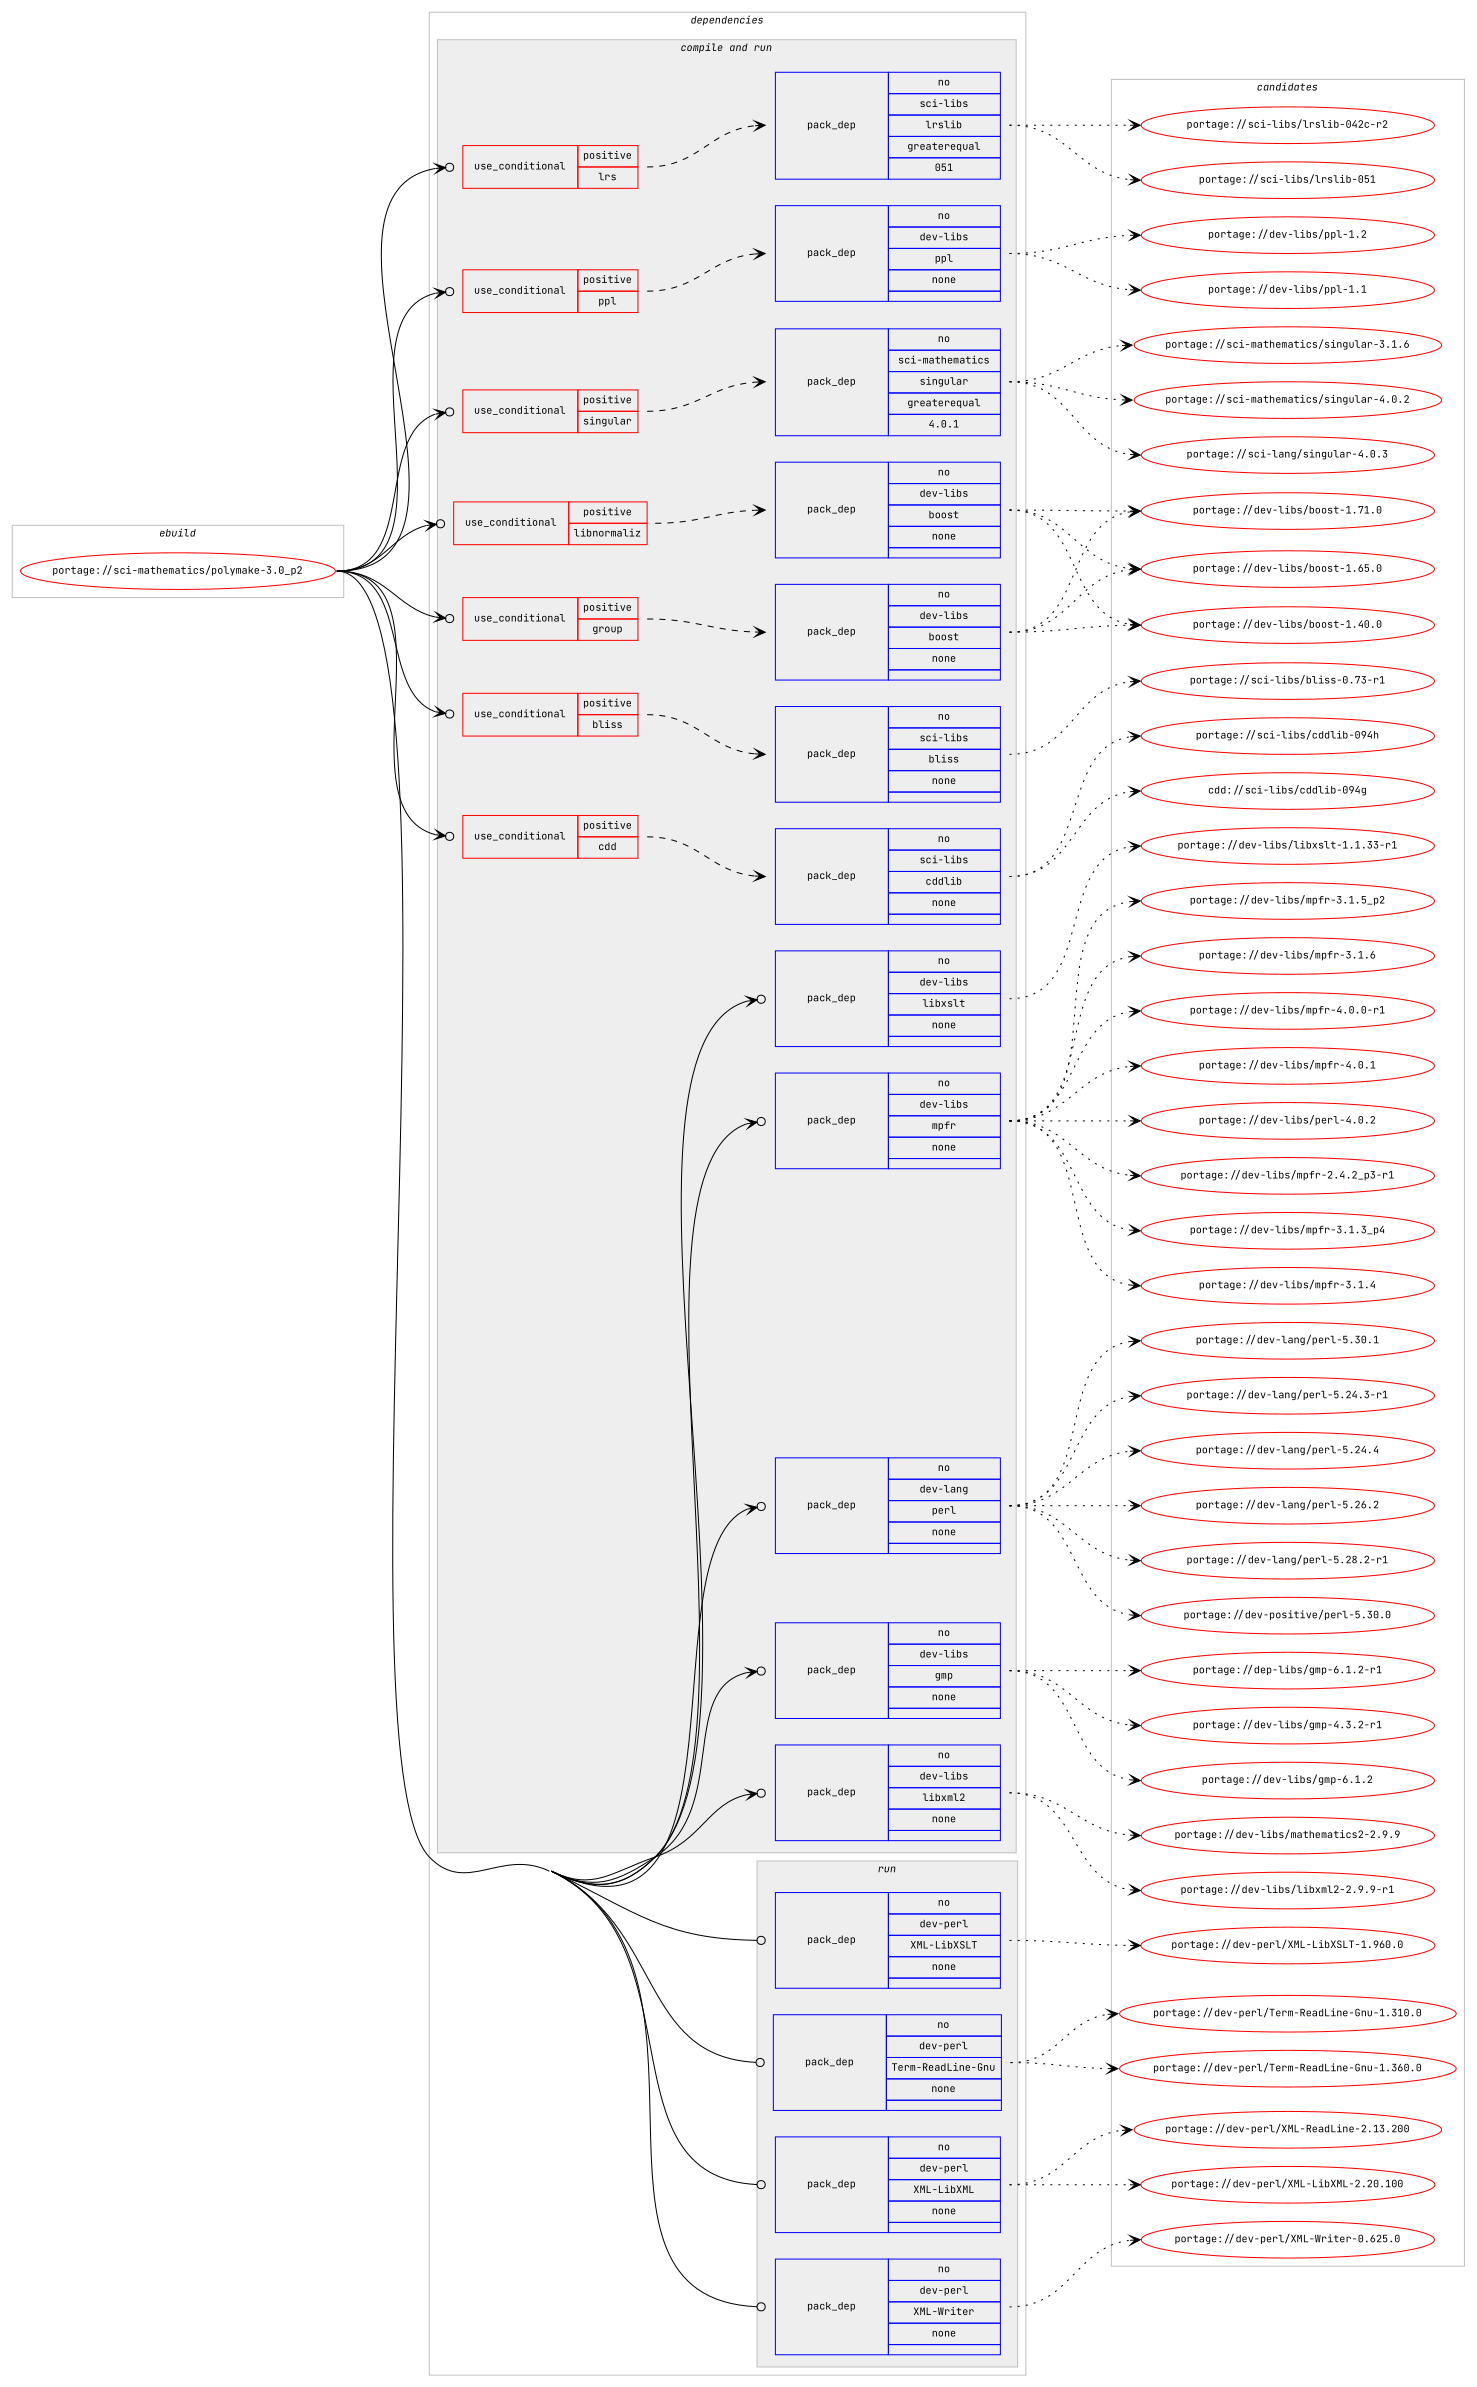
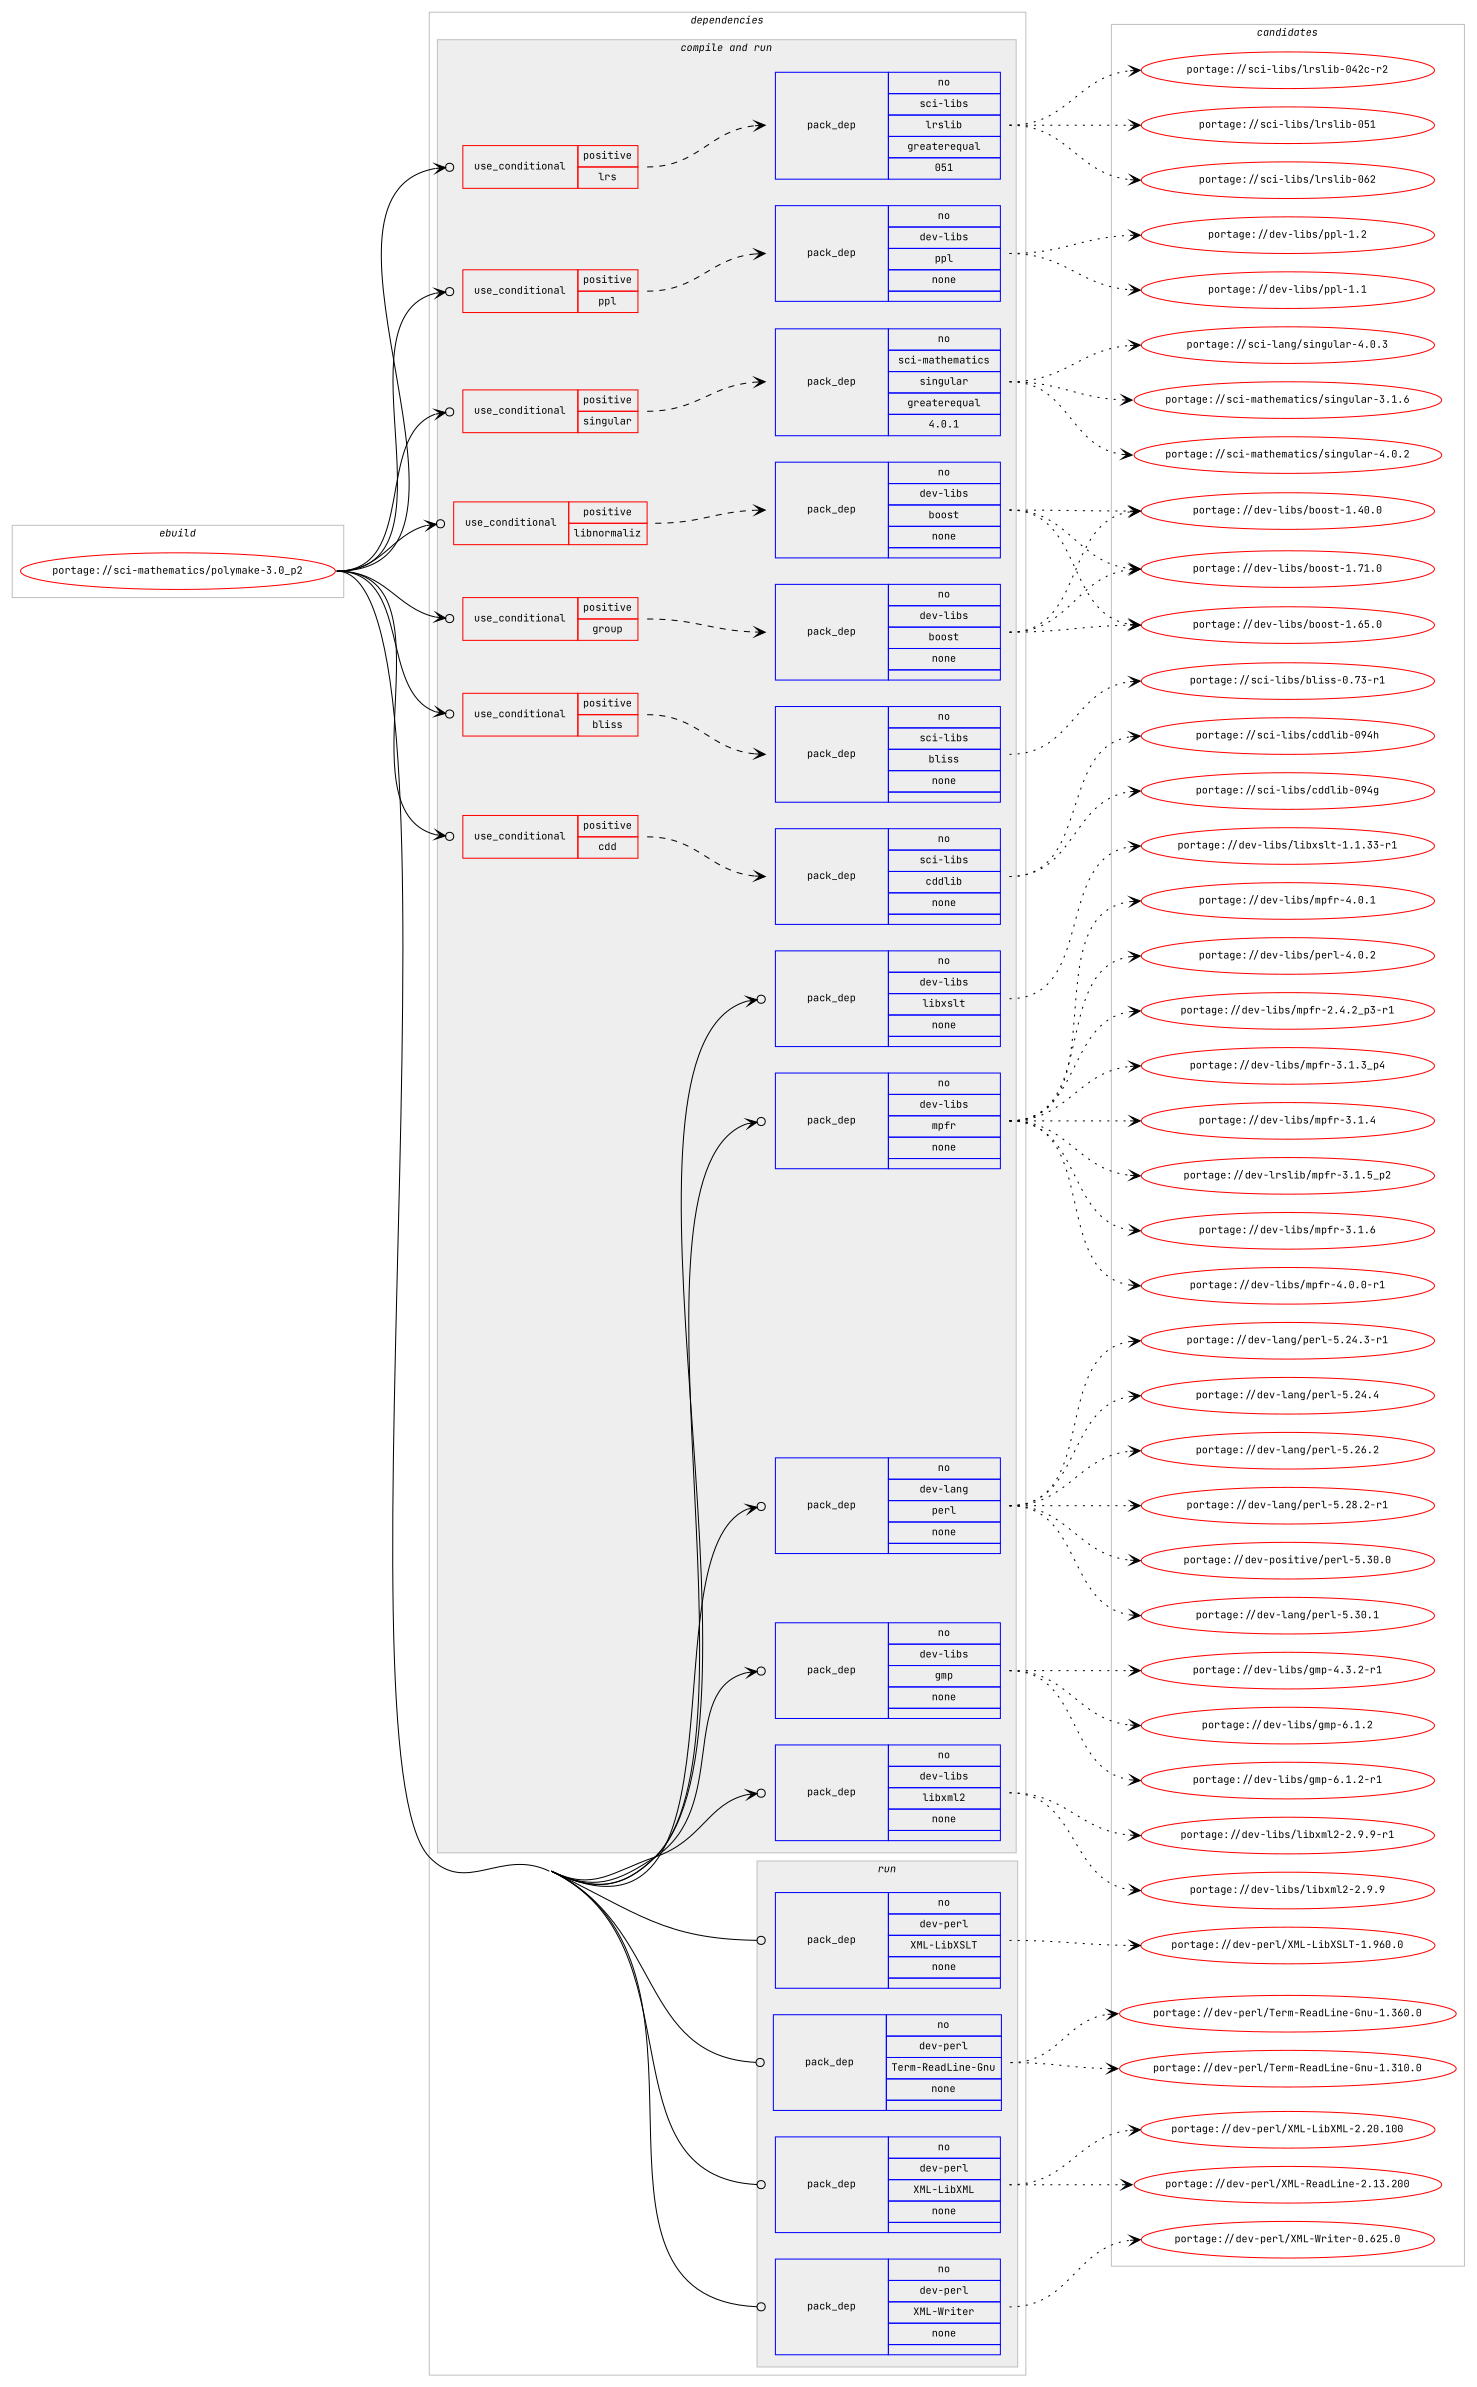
node "portage://sci-libs/lrslib-062": added
node "cdd://sci-libs/cddlib-094g": label "cdd://sci-libs/cddlib-094g" -> "portage://sci-libs/cddlib-094g"
node "portage://dev-libs/mpfr-3.1.5_p2": label "portage://dev-libs/mpfr-3.1.5_p2" -> "portage://dev-lrslib/mpfr-3.1.5_p2"
node "portage://dep-libs/gmp-6.1.2-r1": label "portage://dep-libs/gmp-6.1.2-r1" -> "portage://dev-libs/gmp-6.1.2-r1"
node "portage://dev-libs/mathematics2-2.9.9": label "portage://dev-libs/mathematics2-2.9.9" -> "portage://dev-libs/libxml2-2.9.9"
